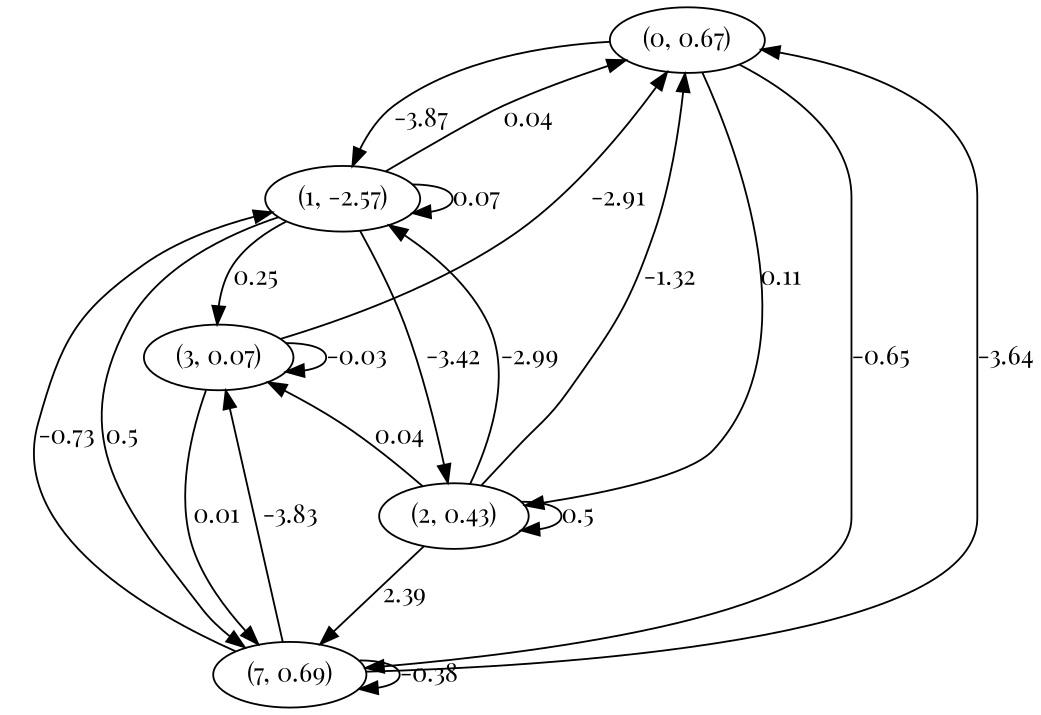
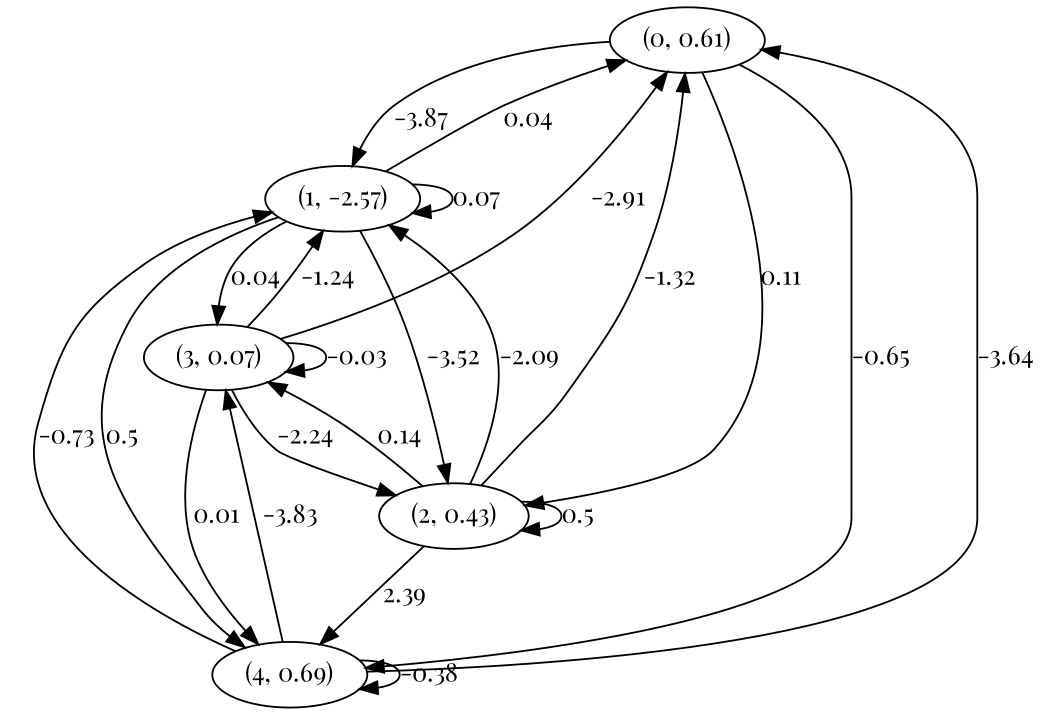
node "(0, 0.67)": label "(0, 0.67)" -> "(0, 0.61)"
edge "(1, -2.57)" -> "(3, 0.07)": label "0.25" -> "0.04"
edge "(3, 0.07)" -> "(1, -2.57)": added, label "-1.24"
edge "(1, -2.57)" -> "(2, 0.43)": label "-3.42" -> "-3.52"
edge "(2, 0.43)" -> "(1, -2.57)": label "-2.99" -> "-2.09"
edge "(2, 0.43)" -> "(3, 0.07)": label "0.04" -> "0.14"
edge "(3, 0.07)" -> "(2, 0.43)": added, label "-2.24"
node "(7, 0.69)": label "(7, 0.69)" -> "(4, 0.69)"
